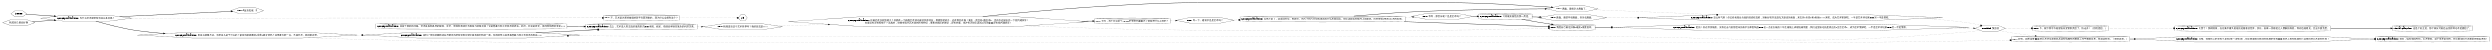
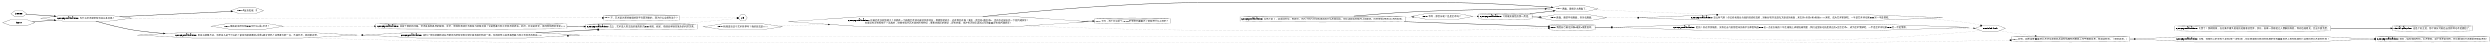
edge "You: 等等，那音乐呢？也是艺术吗？" -> "Conceptualization: 只有最实验性的那一类是。": style bold -> dotted
node "You: 等一下，建筑学也是艺术吗？": removed
edge "Conceptualization: 只有最实验性的那一类是。" -> "You: 我想自己最近好像*确实*很爱批评。": now "Conceptualization: 只有最实验性的那一类是。" -> "You: 愚蠢。建筑学太愚蠢了。"
node "我想自己最近好像": label "我想自己最近好像" -> "input"
node "You: 确实是这样没错——但什么*是*艺术？": added
edge "Conceptualization: 总之，艺术是人类交流的最高形式——表现，叙述，情感还有错综复杂的代理关系。" -> "You: 我能适应这个艺术世界吗？我的意思是……": now "Conceptualization: 总之，艺术是人类交流的最高形式——表现，叙述，情感还有错综复杂的代理关系。" -> "29"
node "Untitled 预言感": label "Untitled 预言感" -> "Untitled hub"
node "You: 不。眼下我可不能冒险转变警察类型了。快走开！（拒绝思想。）": removed
